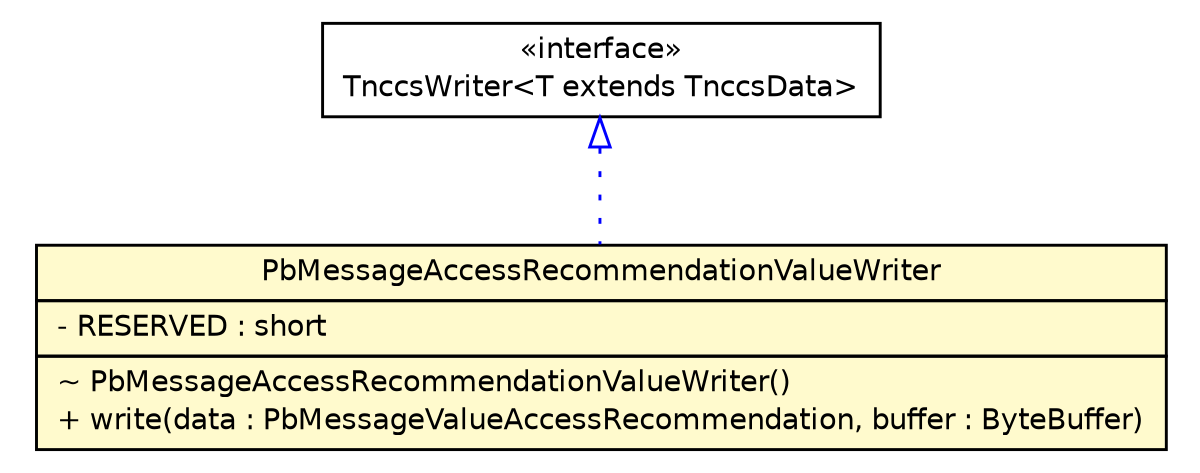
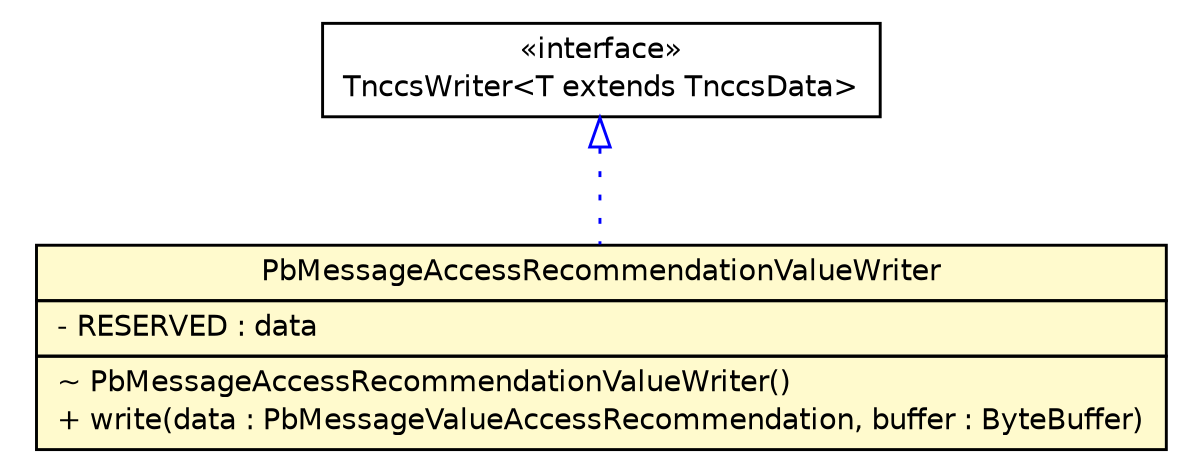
node "PbMessageAccessRecommendationValueWriter": text "- RESERVED : short" -> "- RESERVED : data"
